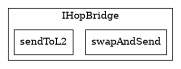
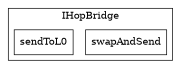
node "sendToL2": label "sendToL2" -> "sendToL0"
